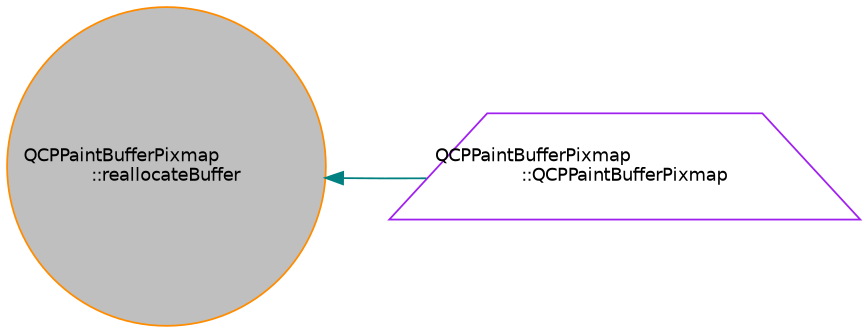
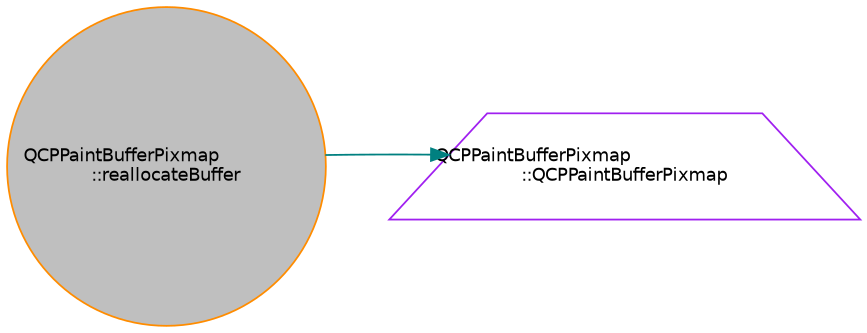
edge "QCPPaintBufferPixmap ::QCPPaintBufferPixmap" -> "QCPPaintBufferPixmap ::reallocateBuffer": reversed
